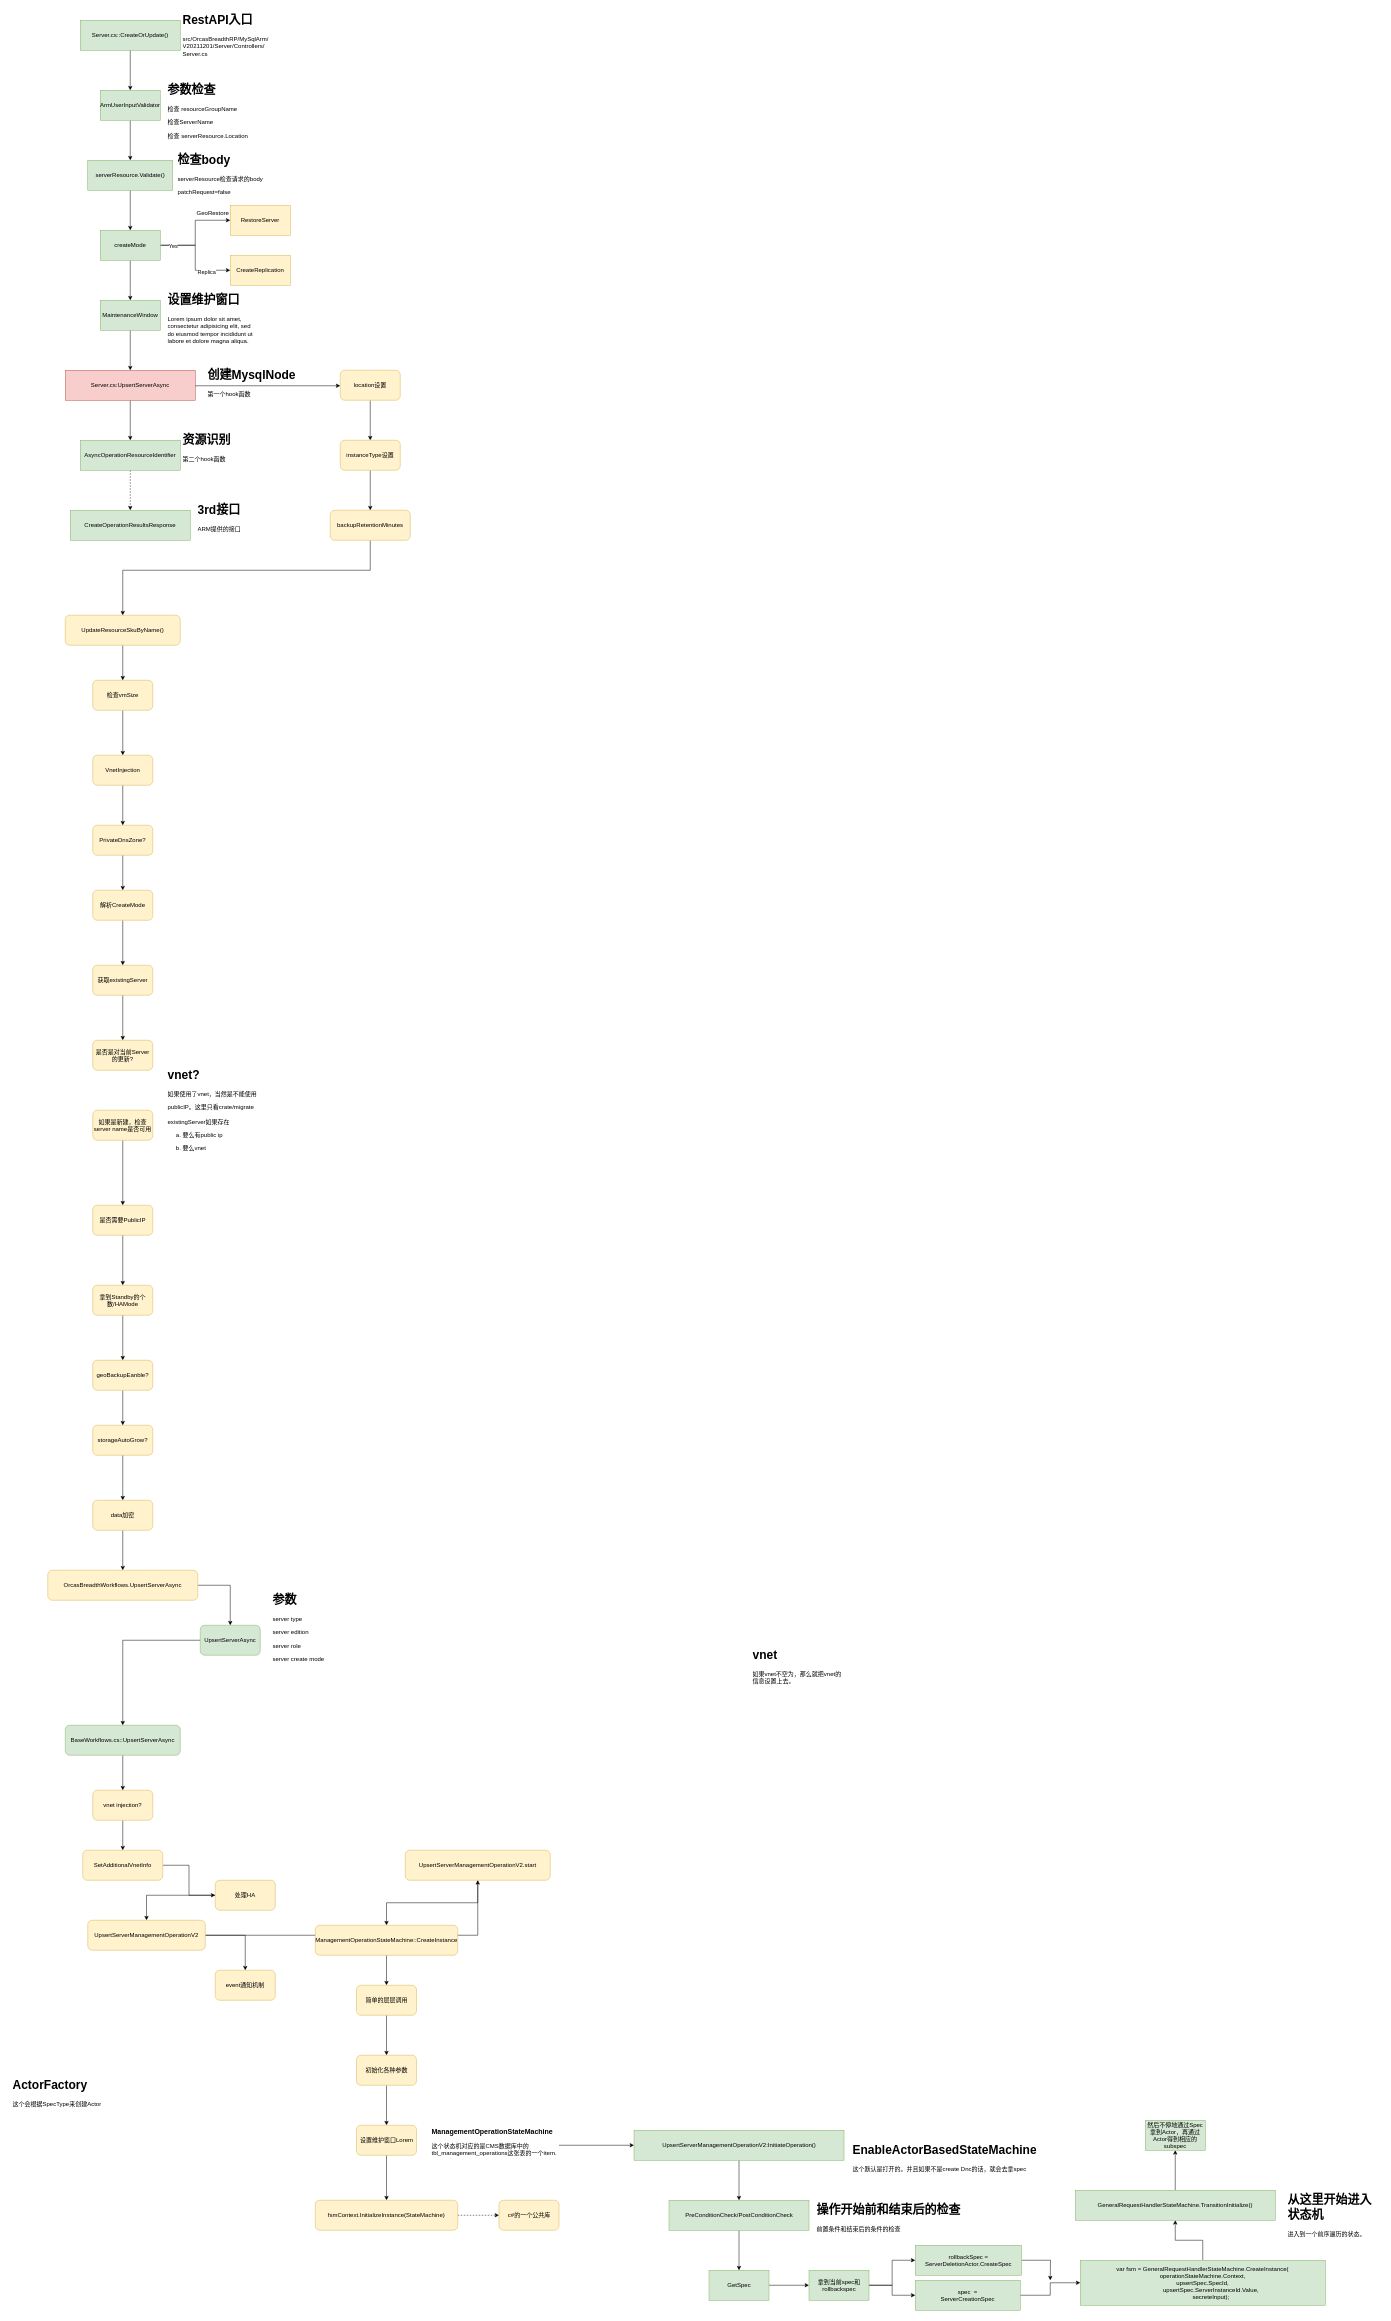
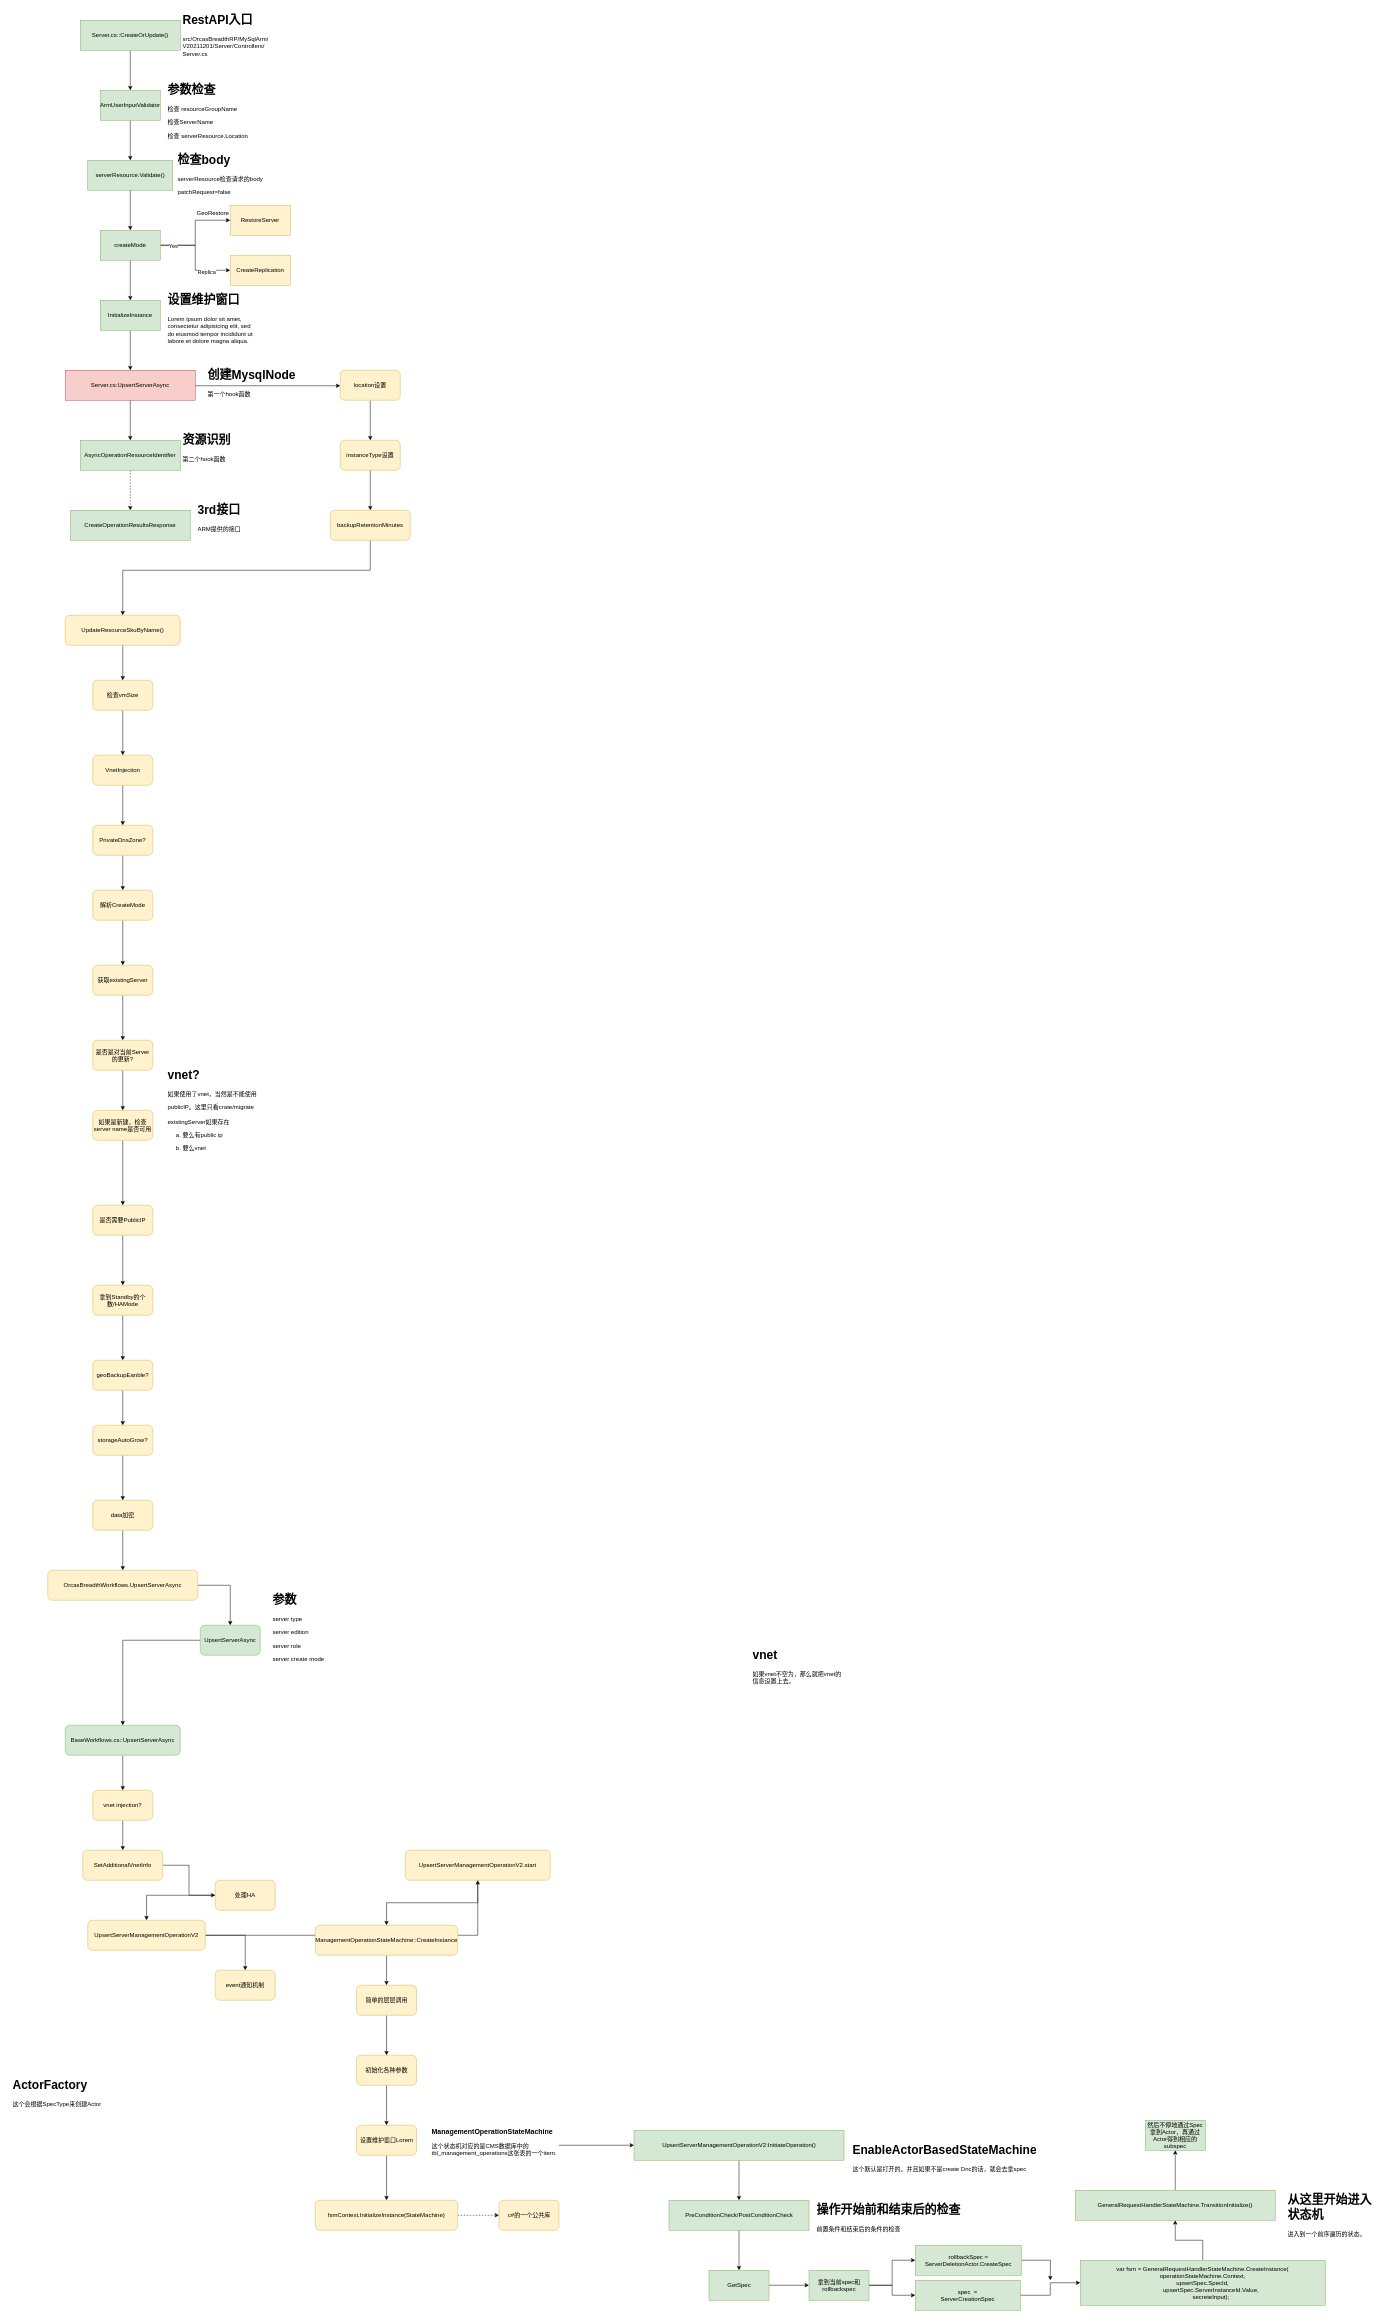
node "MaintenanceWindow": label "MaintenanceWindow" -> "InitializeInstance"
edge "是否是对当前Server的更新?" -> "如果是新建，检查 server name是否可用": added
